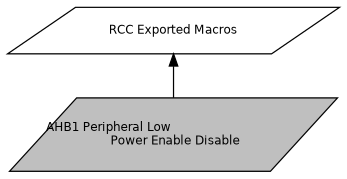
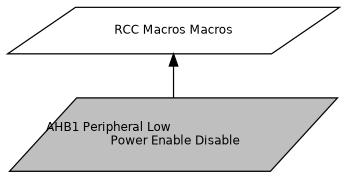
node "RCC Exported Macros": label "RCC Exported Macros" -> "RCC Macros Macros"
